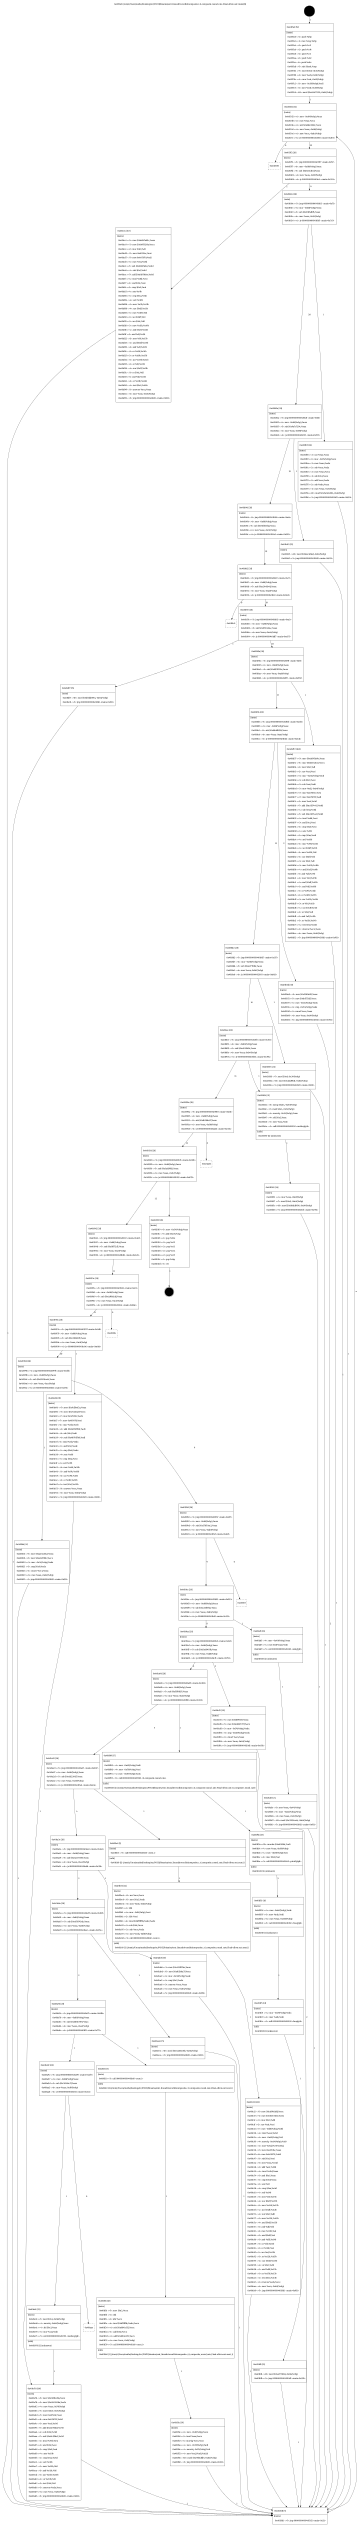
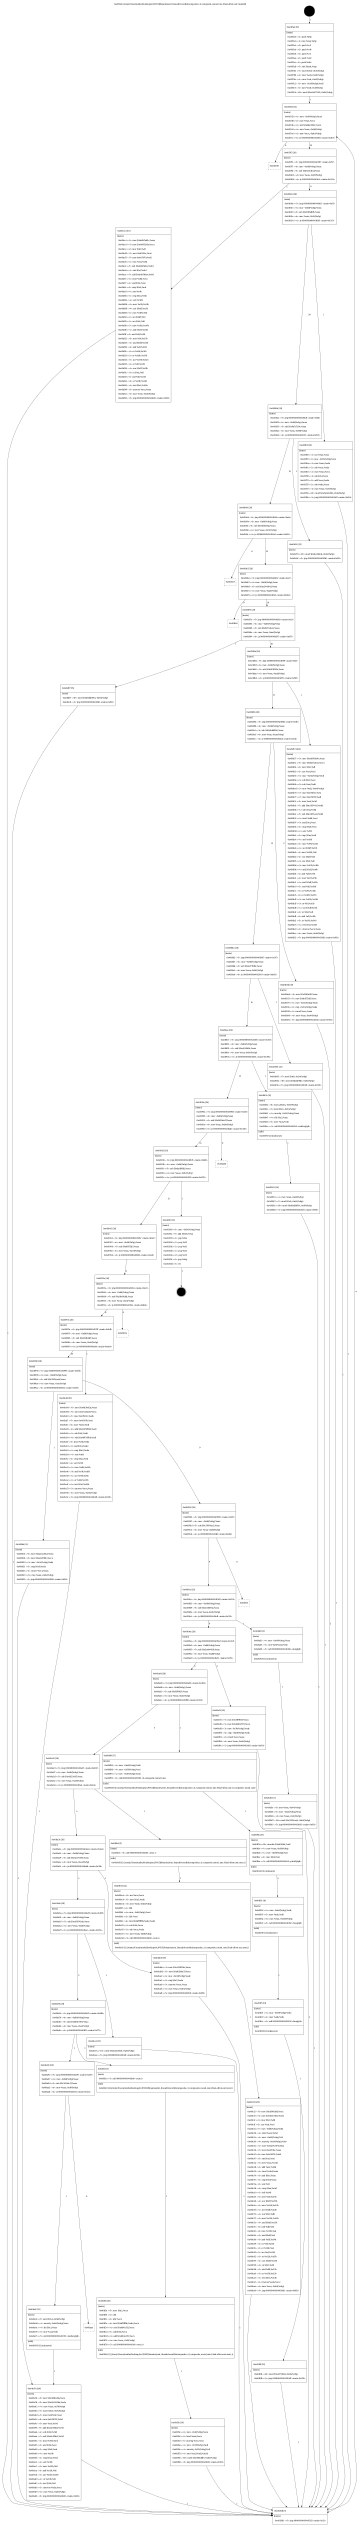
node "0x4020a5": added
